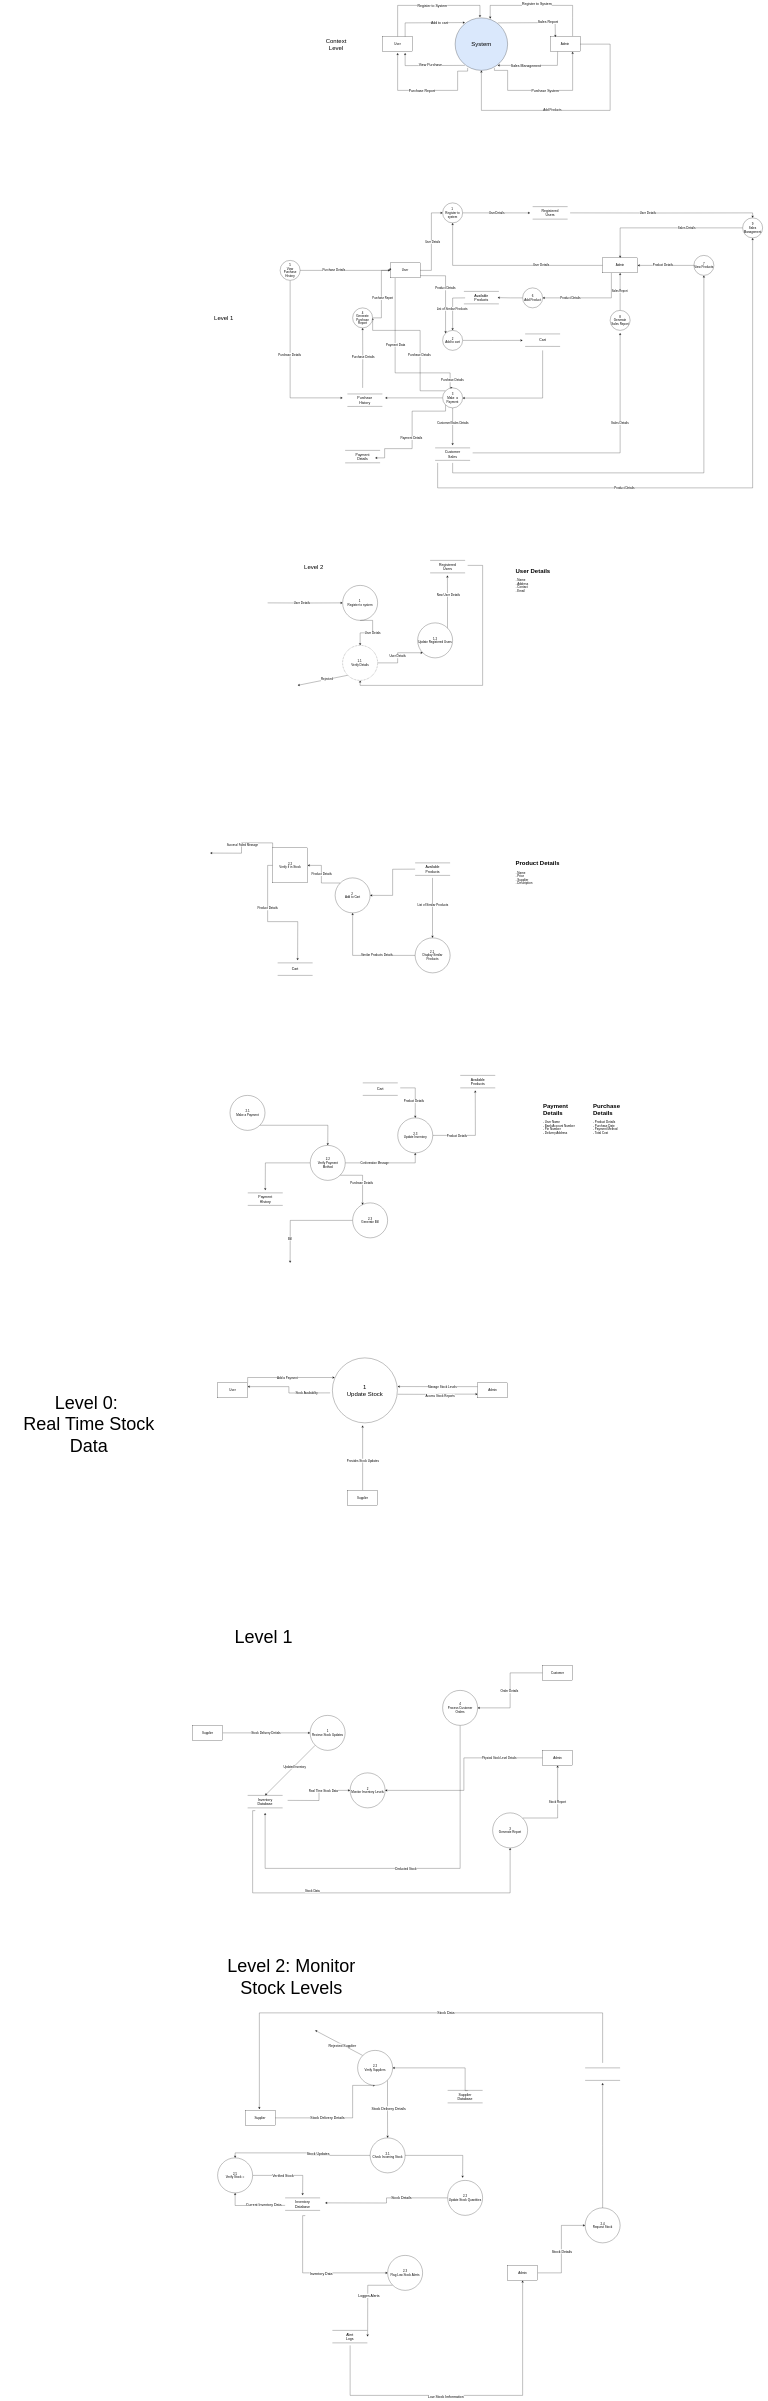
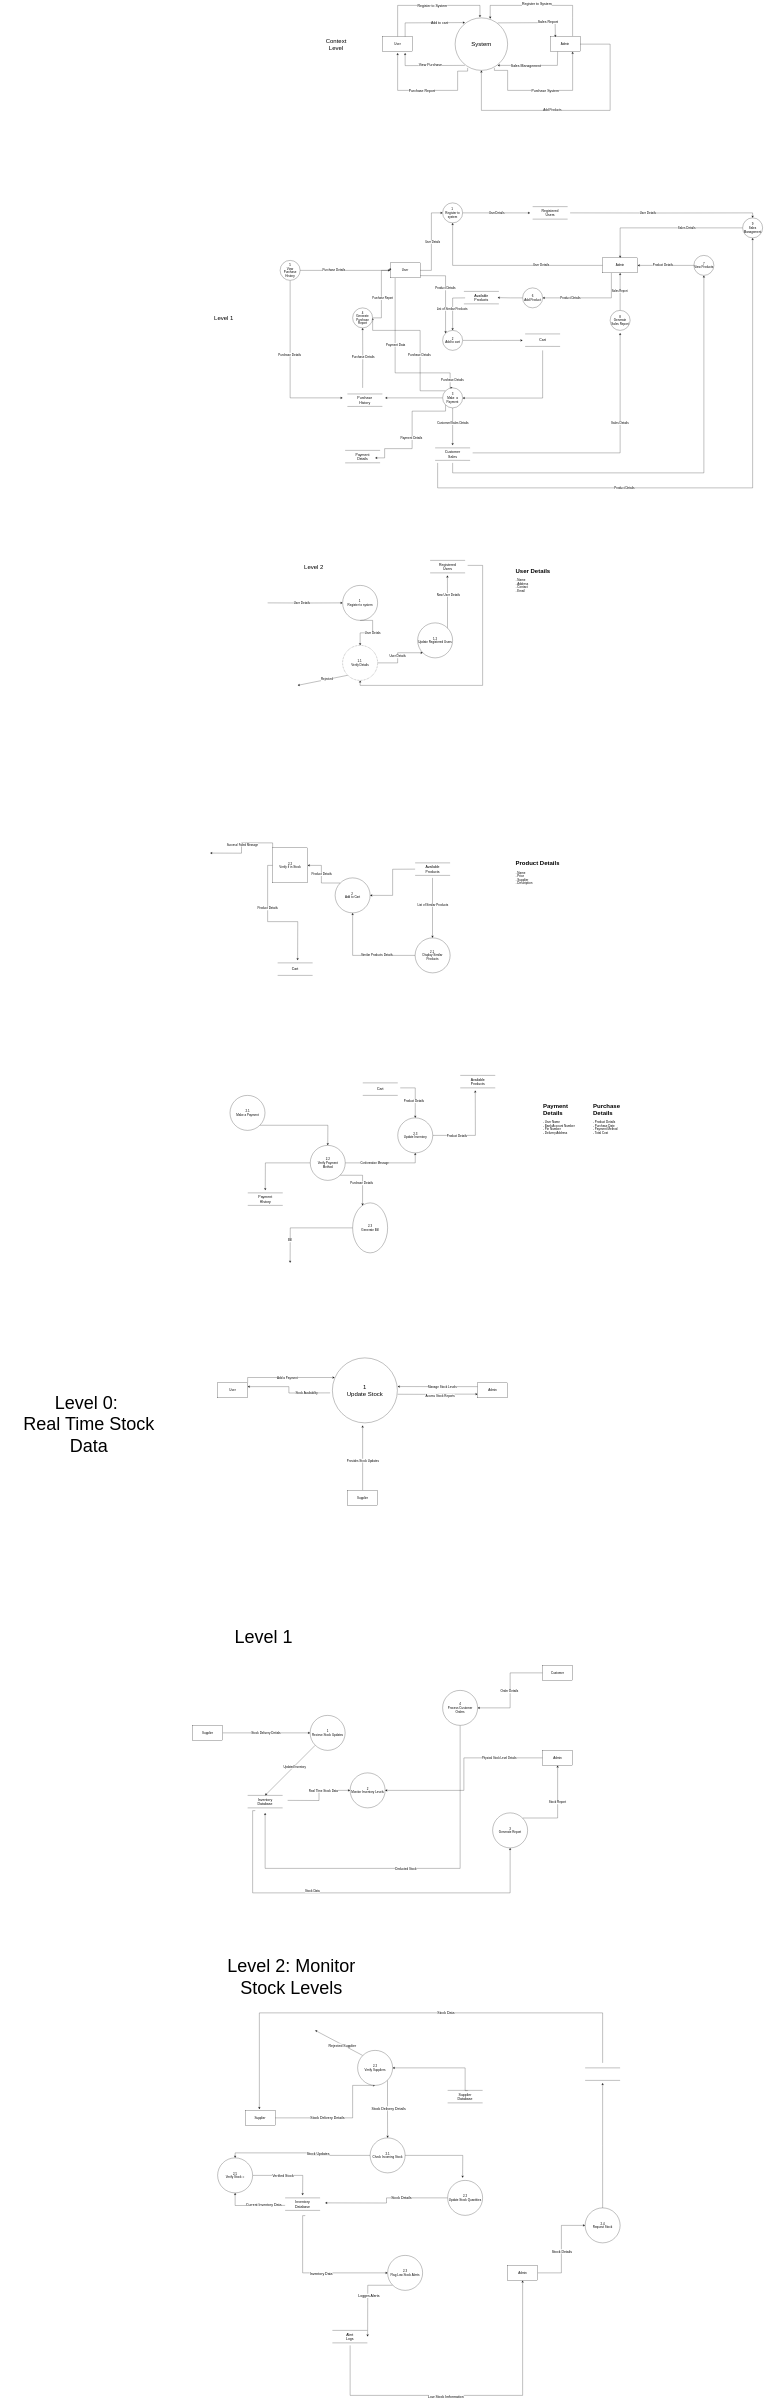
node "System": fillcolor #dae8fc -> #ffffff
node "2.3 Generate Bill": size 35x35 -> 35x50
